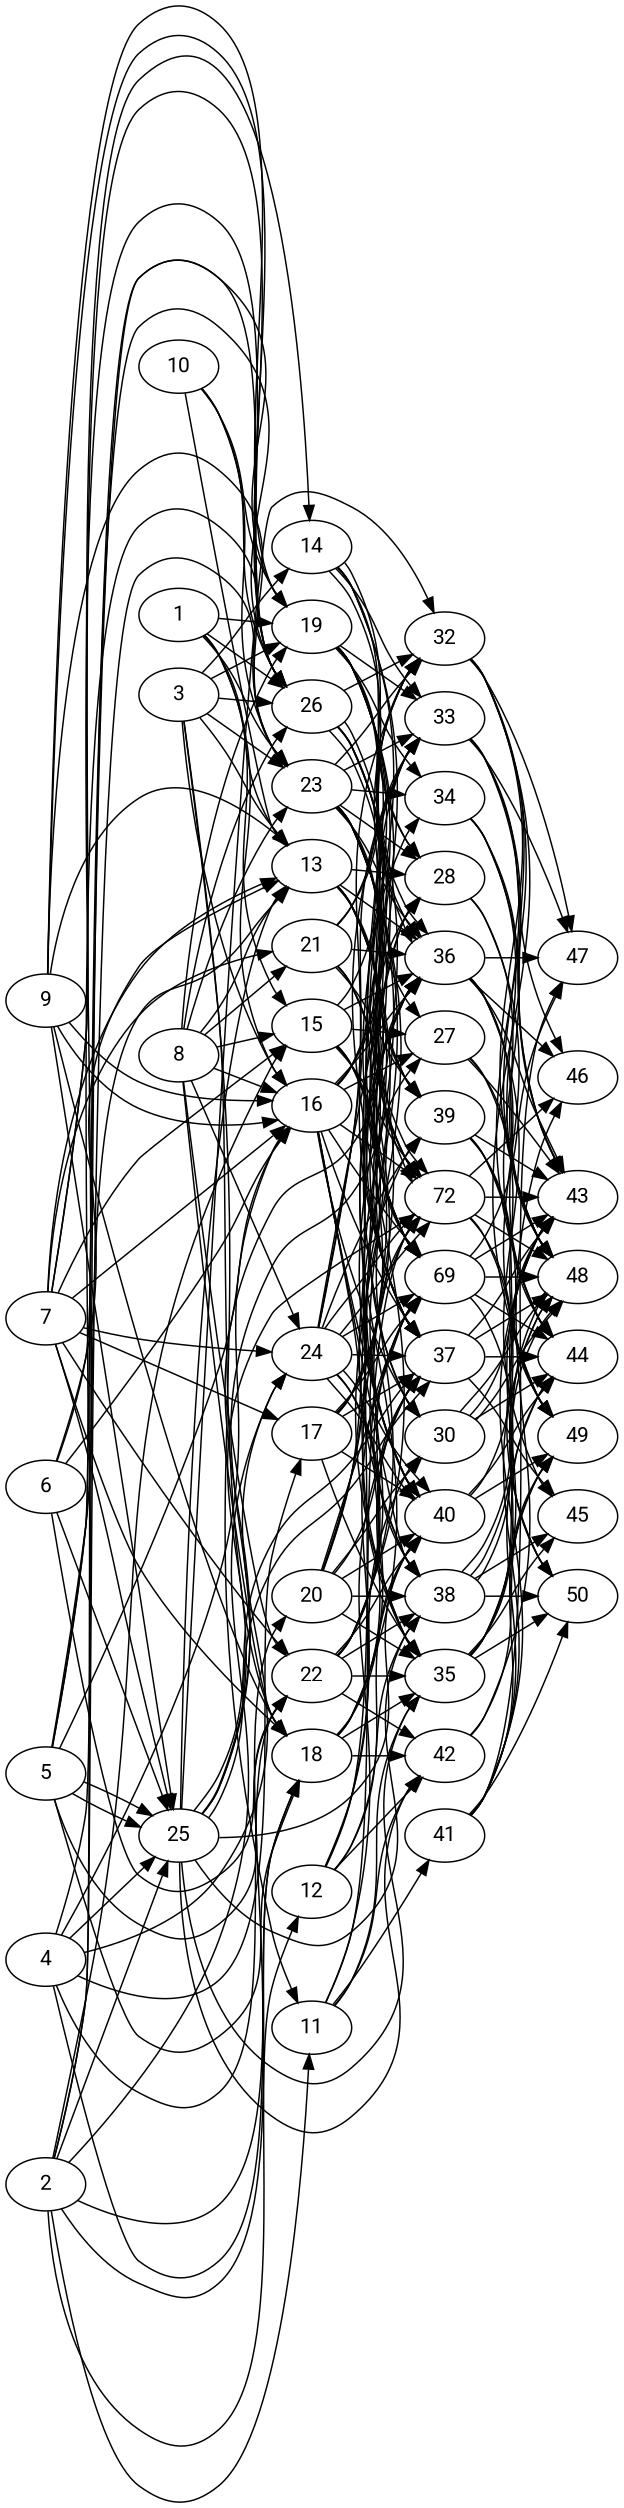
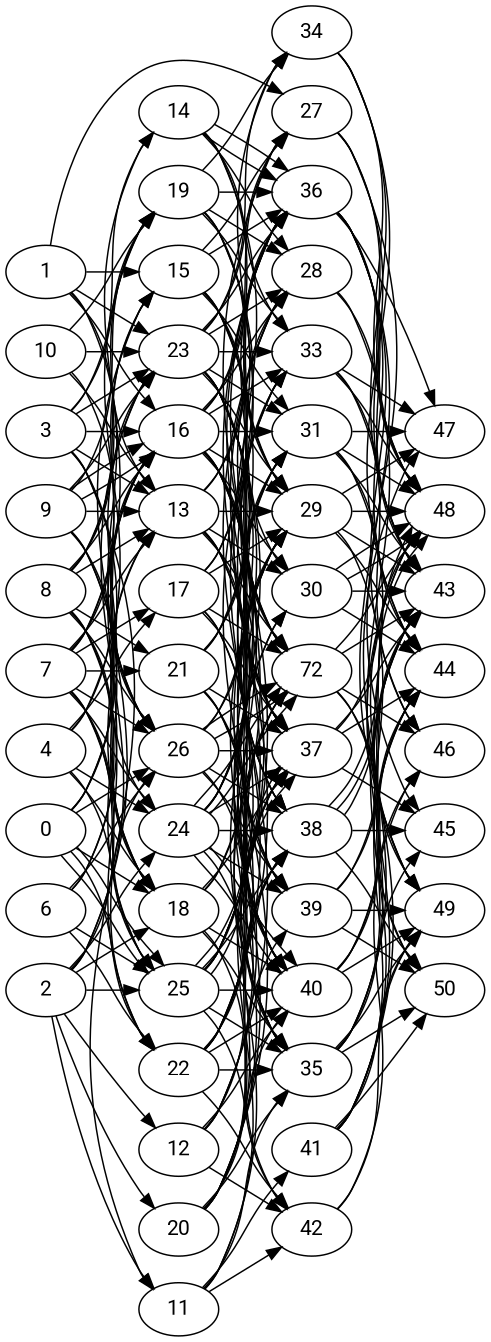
edge "1" -> "19": now "1" -> "27"
node "32": label "32" -> "31"
edge "26" -> "38": added
edge "19" -> "39": now "23" -> "39"
edge "40" -> "46": added
node "69": label "69" -> "29"
edge "20" -> "36": removed
edge "25" -> "13": now "25" -> "28"
node "5": label "5" -> "0"
edge "4" -> "22": removed
